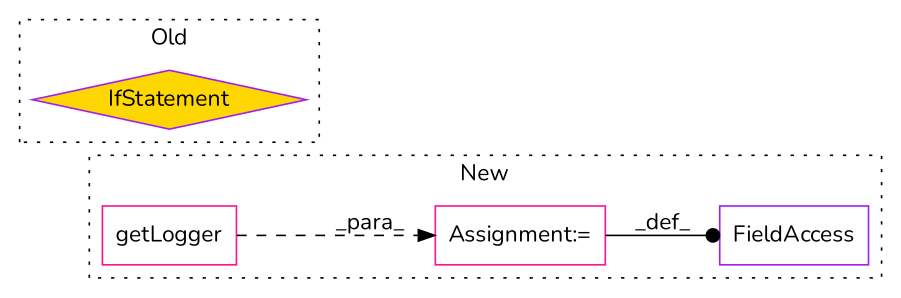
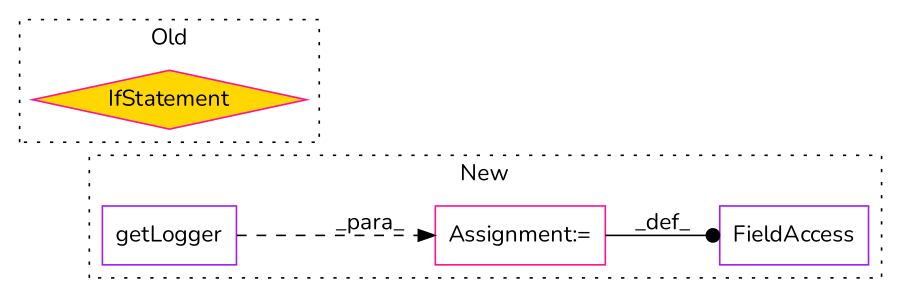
node "IfStatement": color purple -> deeppink
node "getLogger": color deeppink -> purple
